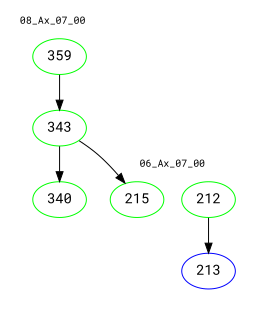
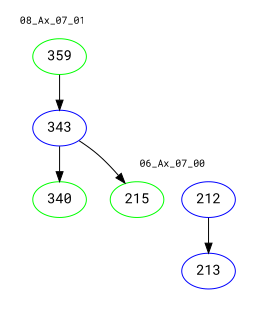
cluster "08_Ax_07_00": label "08_Ax_07_00" -> "08_Ax_07_01"
node "343": color green -> blue
node "212": color green -> blue
